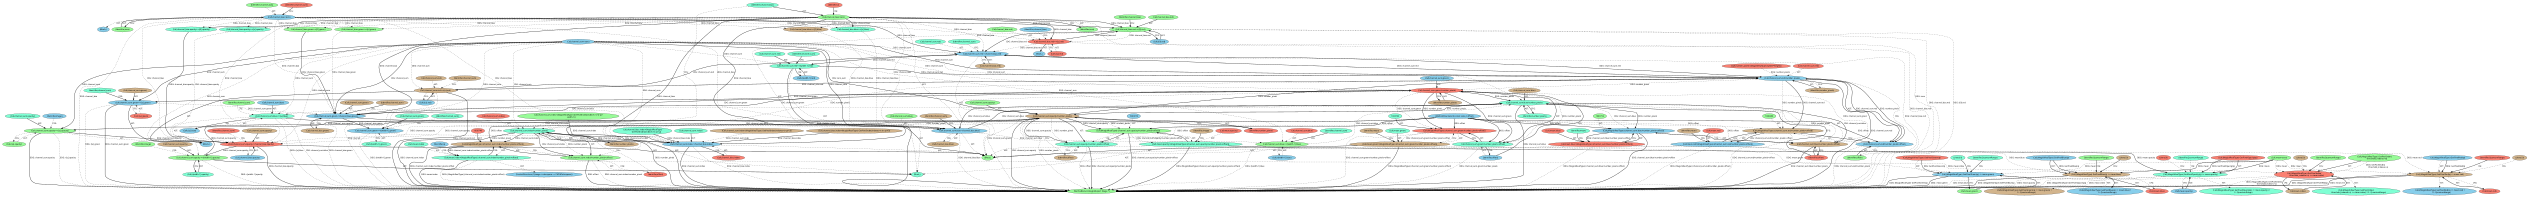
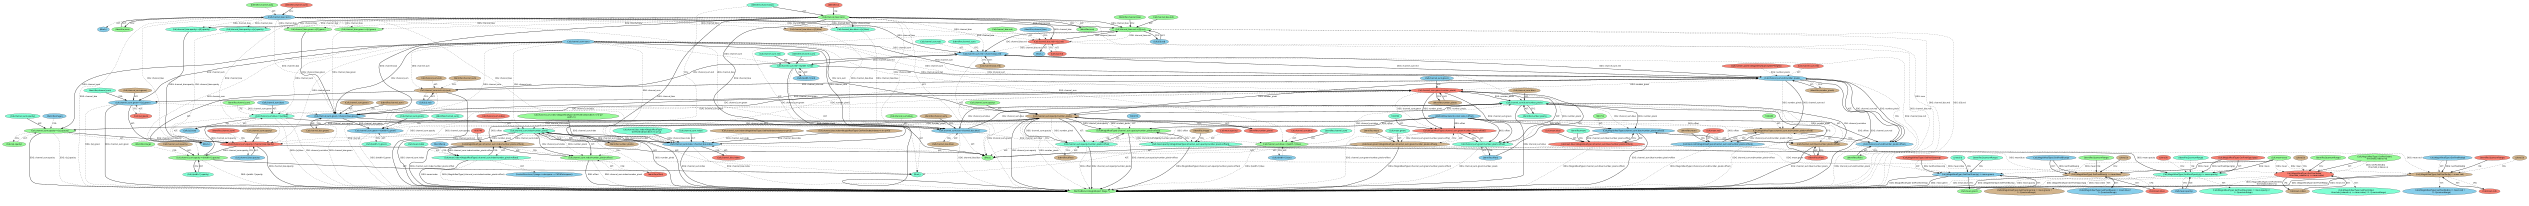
edge "(Call,channel_sum.blue/number_pixels+offset)" -> "(Call,channel_sum.green/number_pixels)": now "(Call,channel_sum.green+=r[width-1].green)" -> "(Call,channel_sum.green/number_pixels)"
